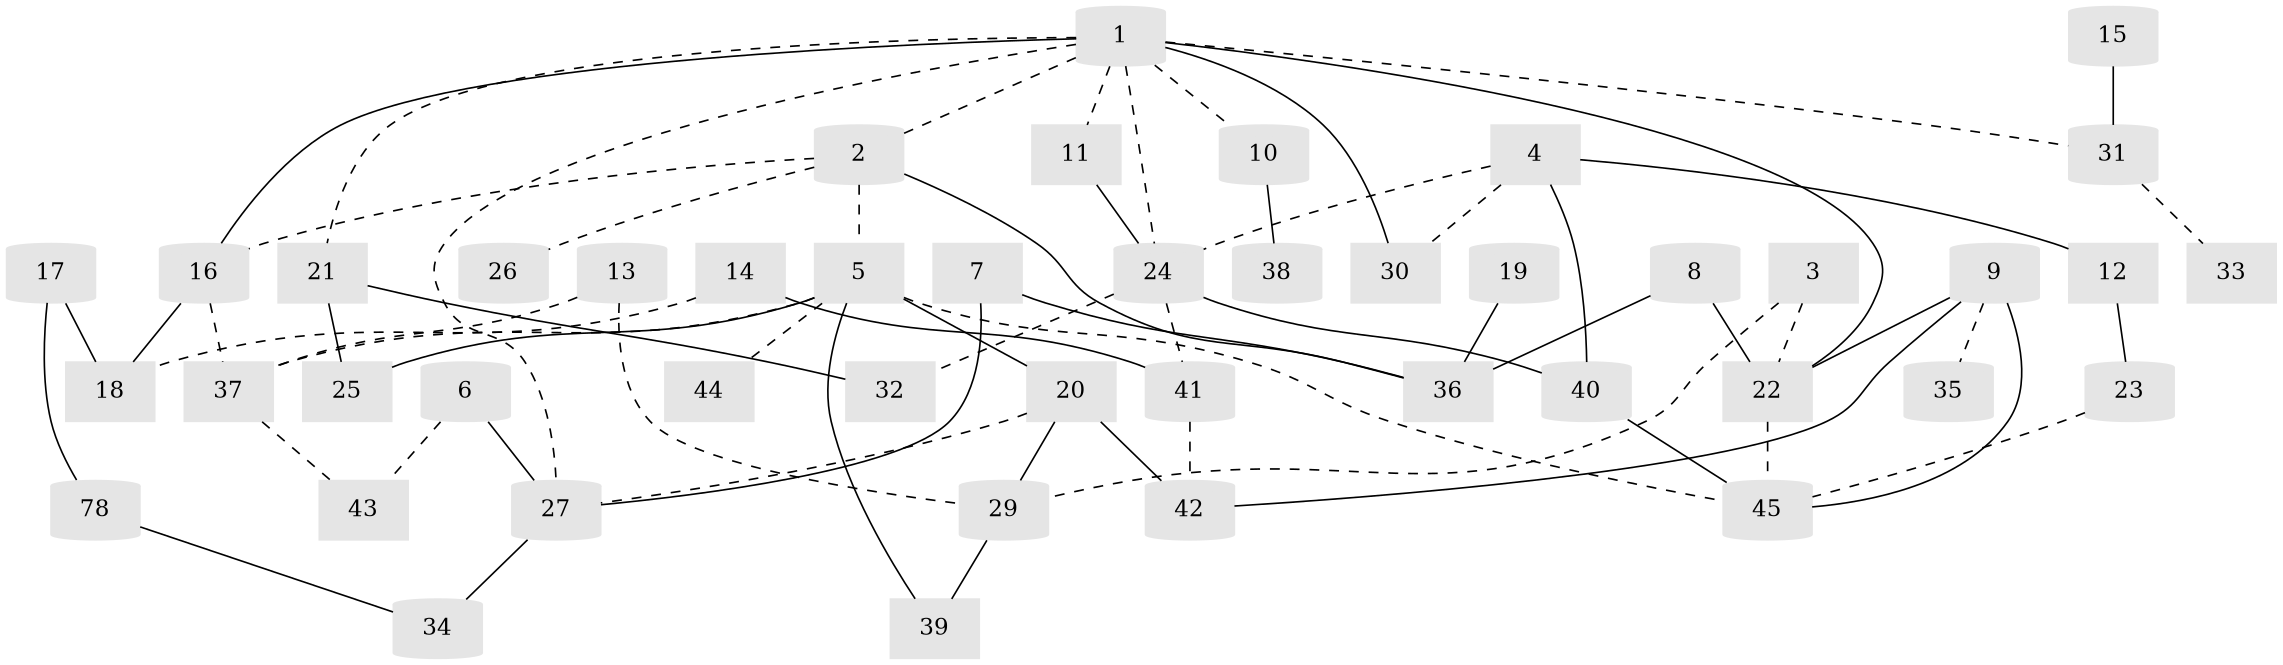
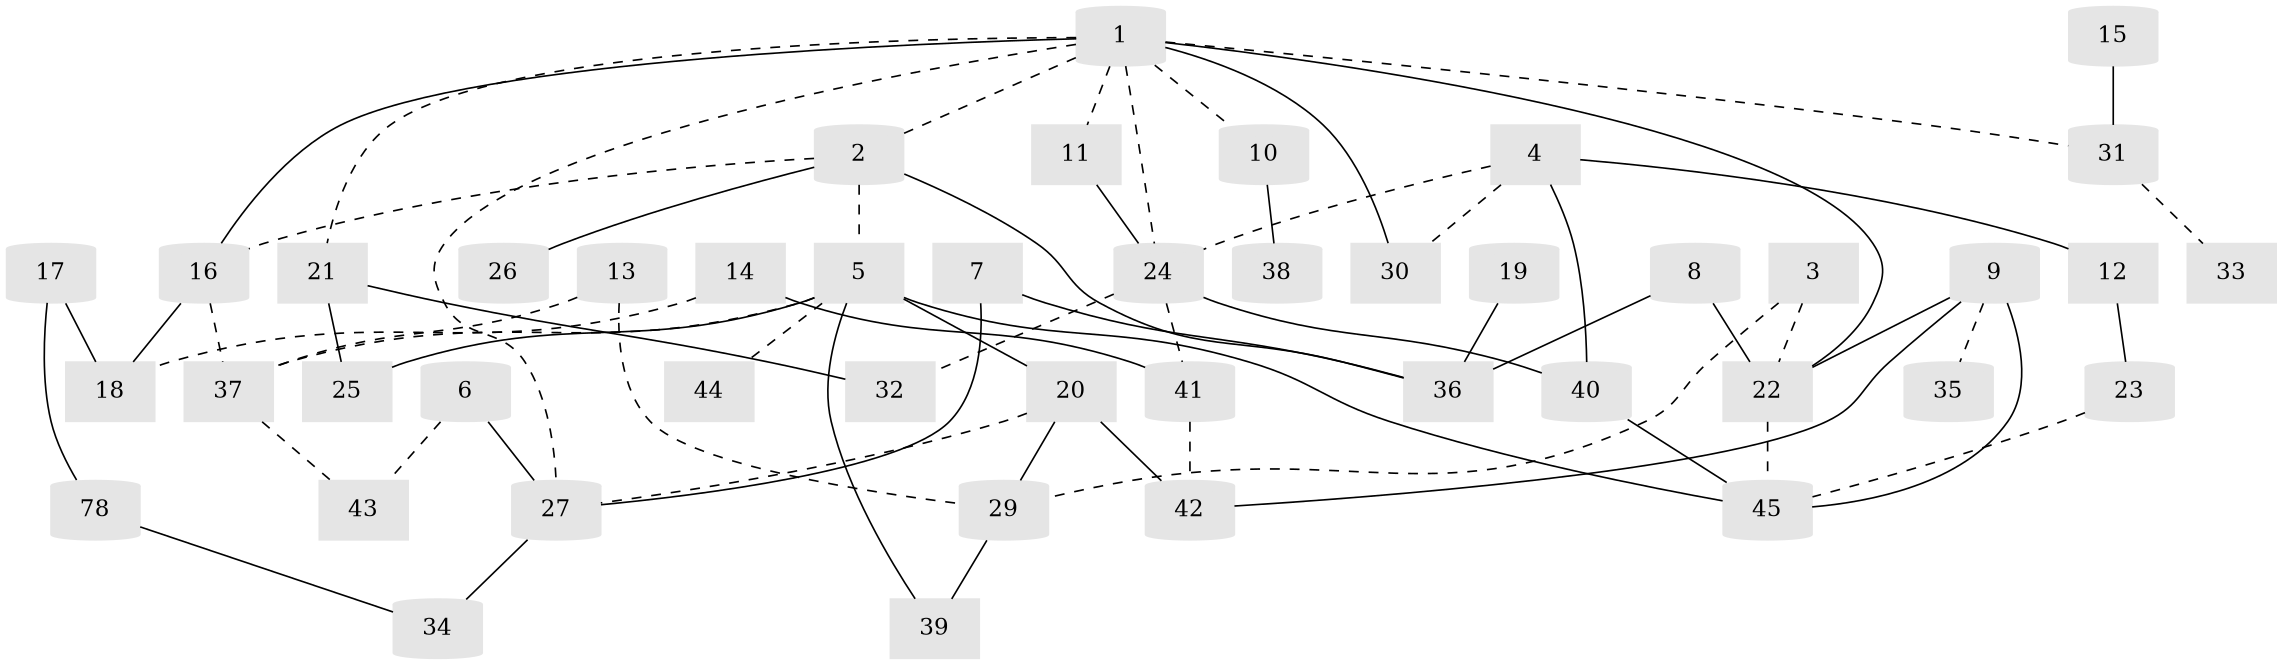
edge "2" -- "26": style dashed -> solid
edge "5" -- "45": style dashed -> solid
